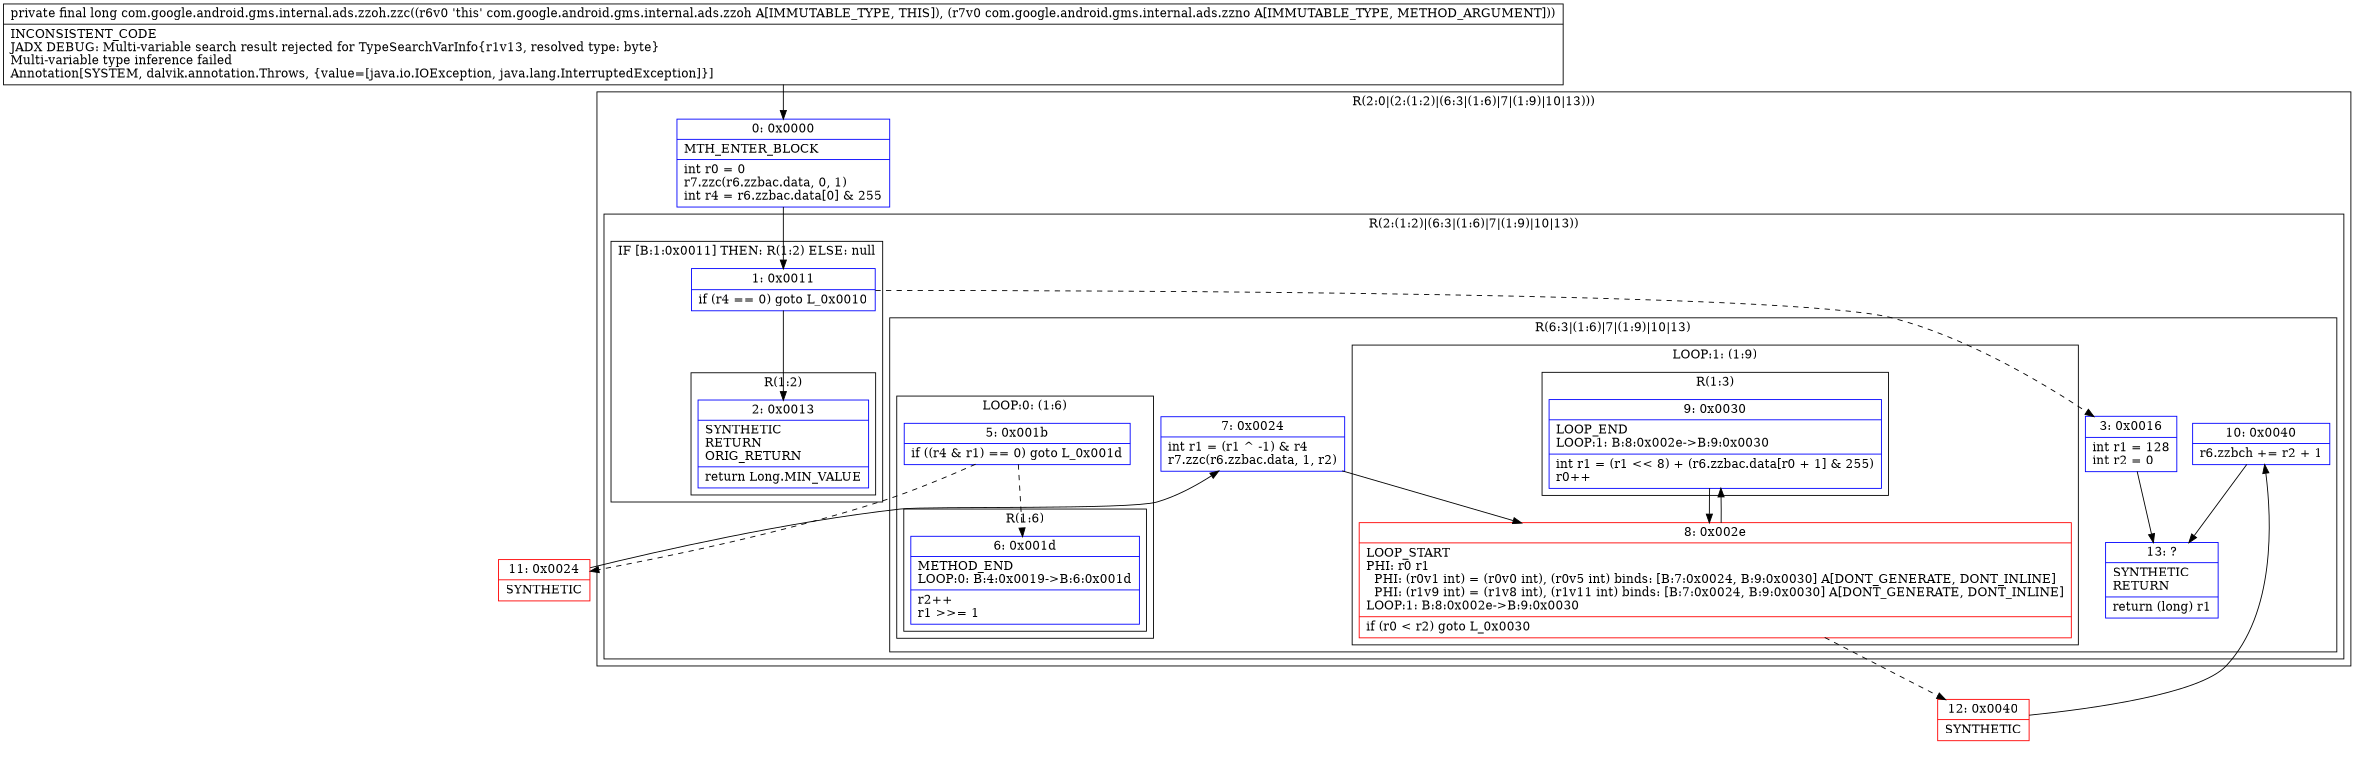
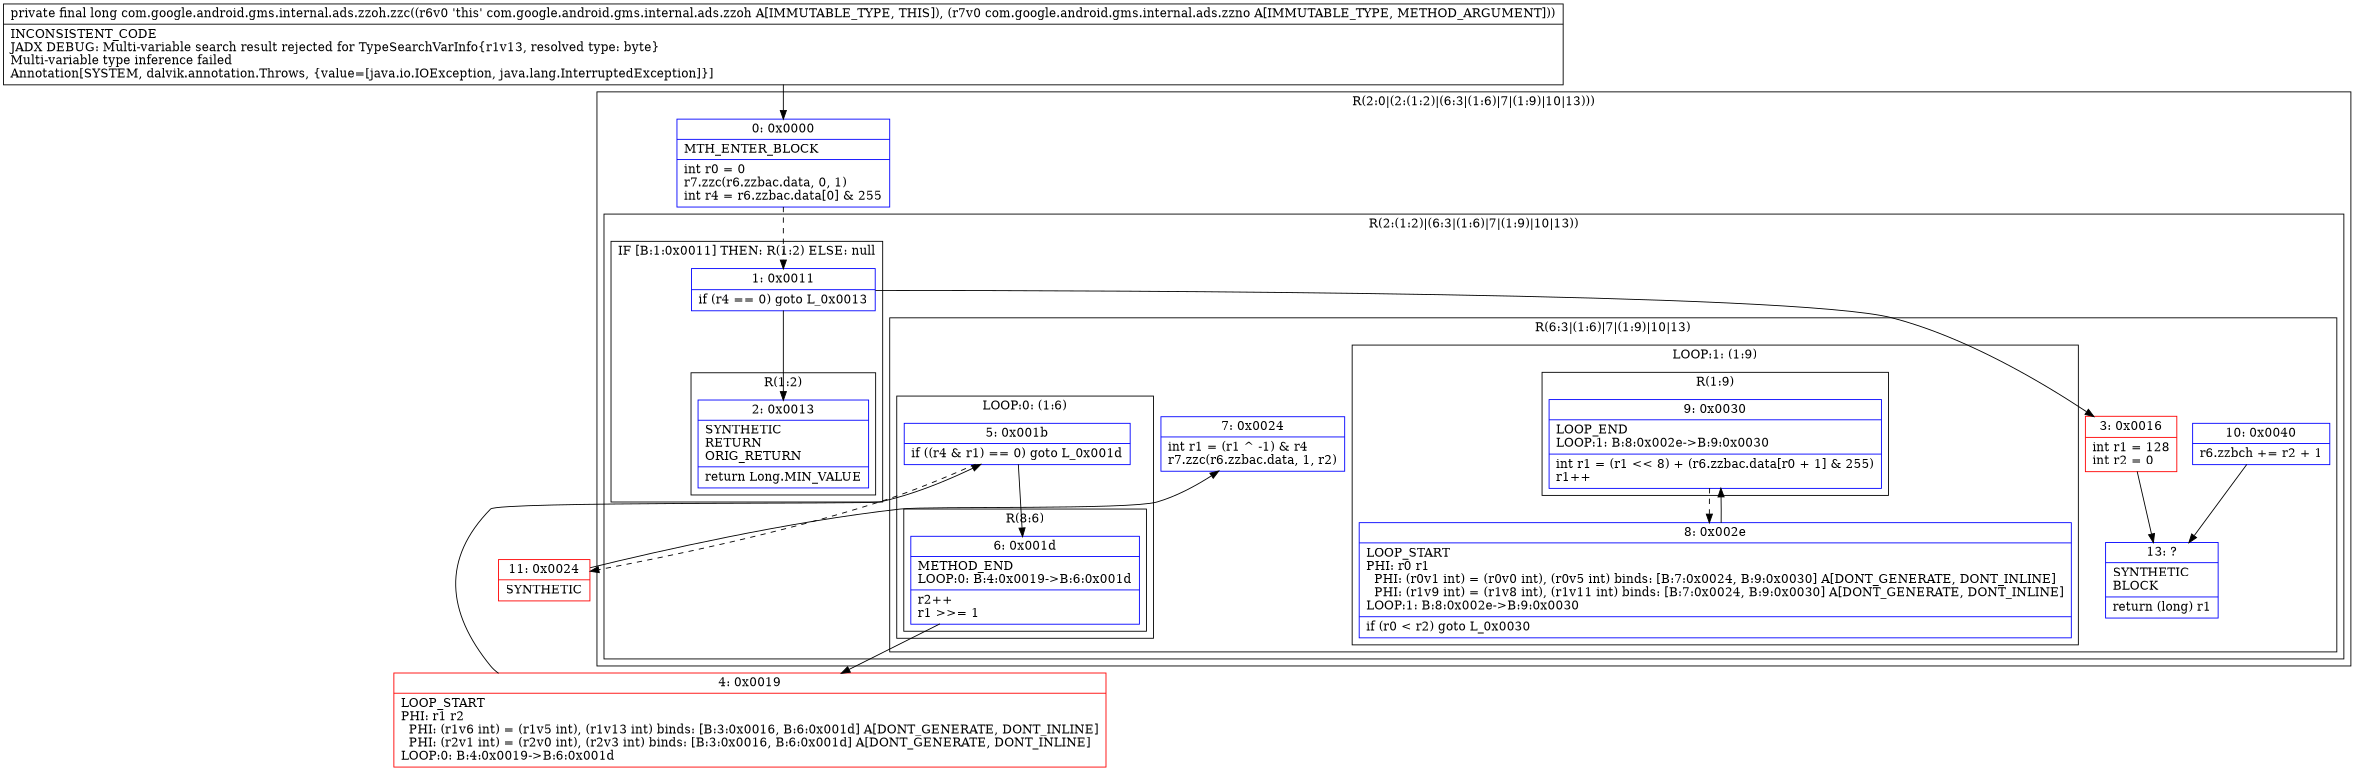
edge "0: 0x0000" -> "1: 0x0011": style solid -> dashed
edge "1: 0x0011" -> "3: 0x0016": style dashed -> solid
node "1: 0x0011": text "if (r4 == 0) goto L_0x0010" -> "if (r4 == 0) goto L_0x0013"
cluster "R(1:3)": label "R(1:3)" -> "R(1:9)"
node "3: 0x0016": color blue -> red
node "9: 0x0030": text "r0++" -> "r1++"
edge "5: 0x001b" -> "6: 0x001d": style dashed -> solid
edge "7: 0x0024" -> "8: 0x002e": removed
edge "9: 0x0030" -> "8: 0x002e": style solid -> dashed
cluster "R(1:6)": label "R(1:6)" -> "R(8:6)"
node "8: 0x002e": color red -> blue
node "13: ?": text "RETURN" -> "BLOCK"
node "4: 0x0019": added
node "12: 0x0040": removed
